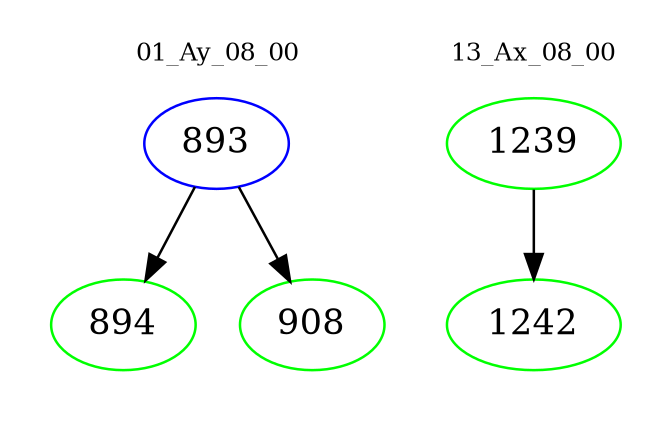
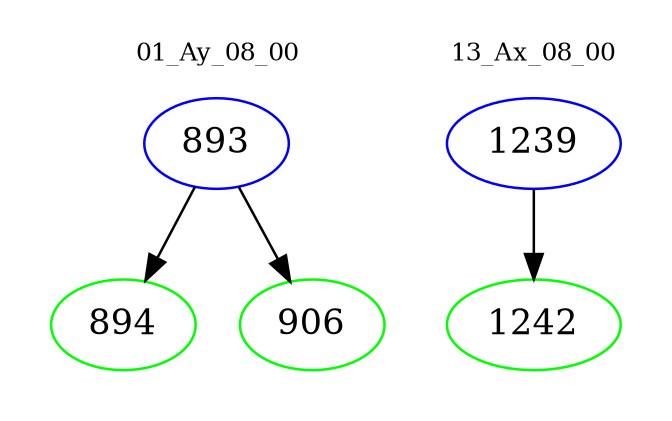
node "1239": color green -> blue
node "908": label "908" -> "906"
